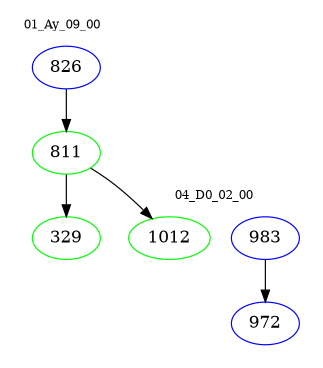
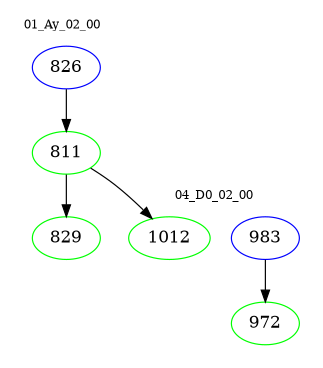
cluster "01_Ay_09_00": label "01_Ay_09_00" -> "01_Ay_02_00"
node "329": label "329" -> "829"
node "972": color blue -> green
